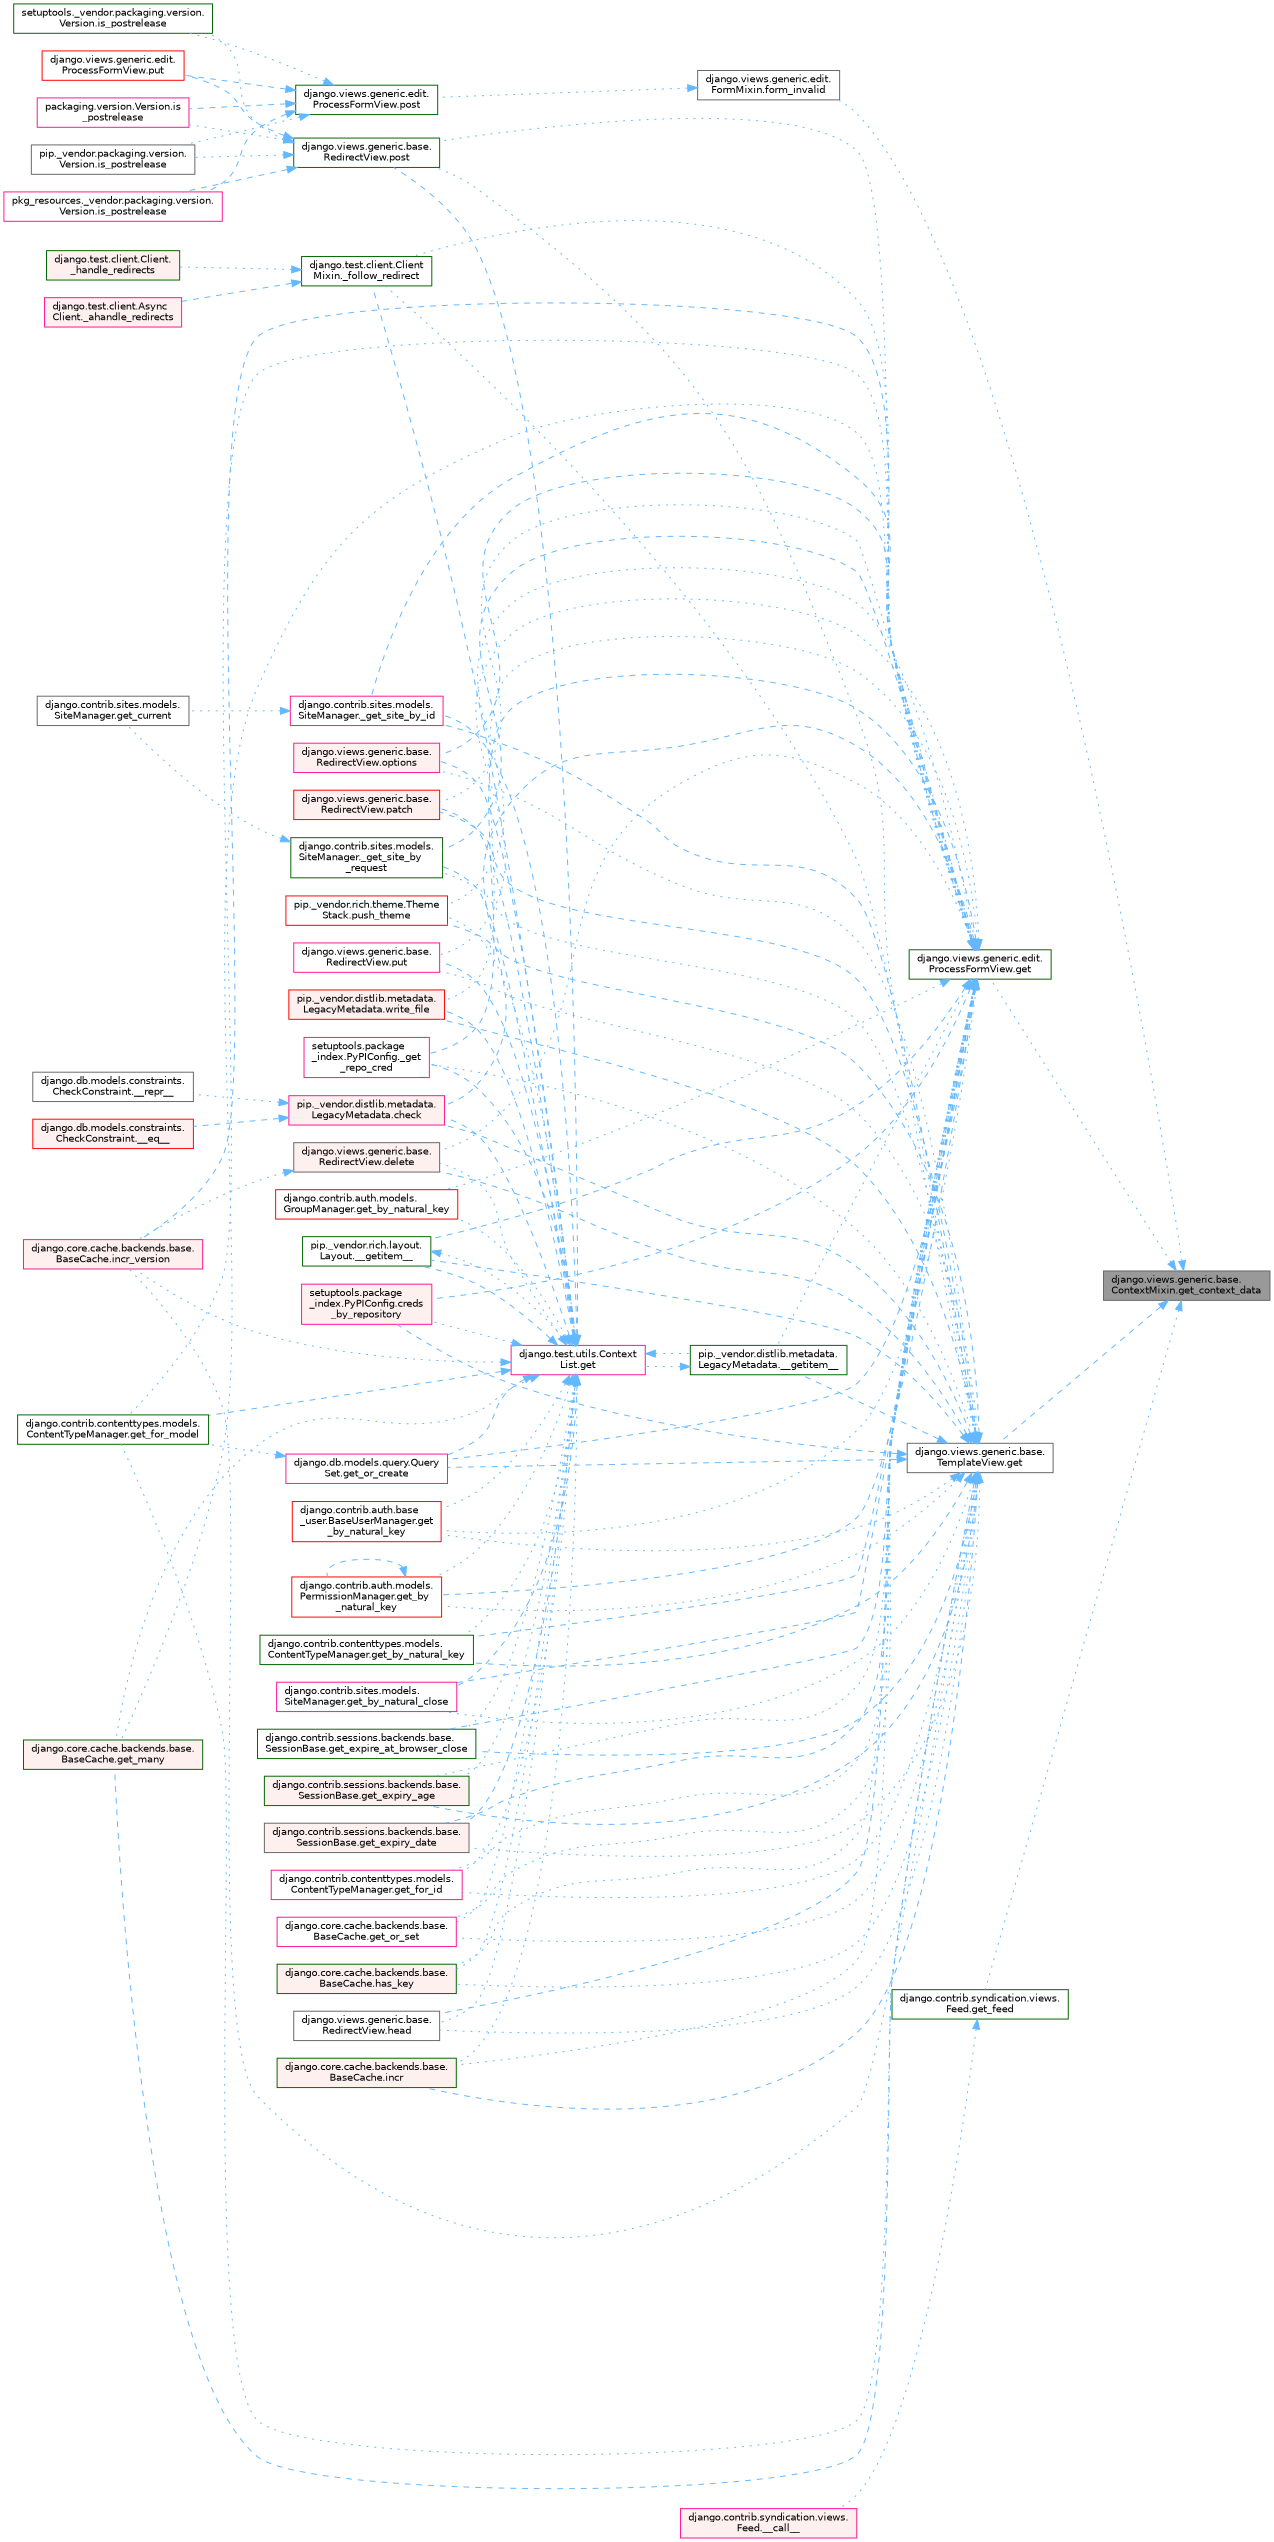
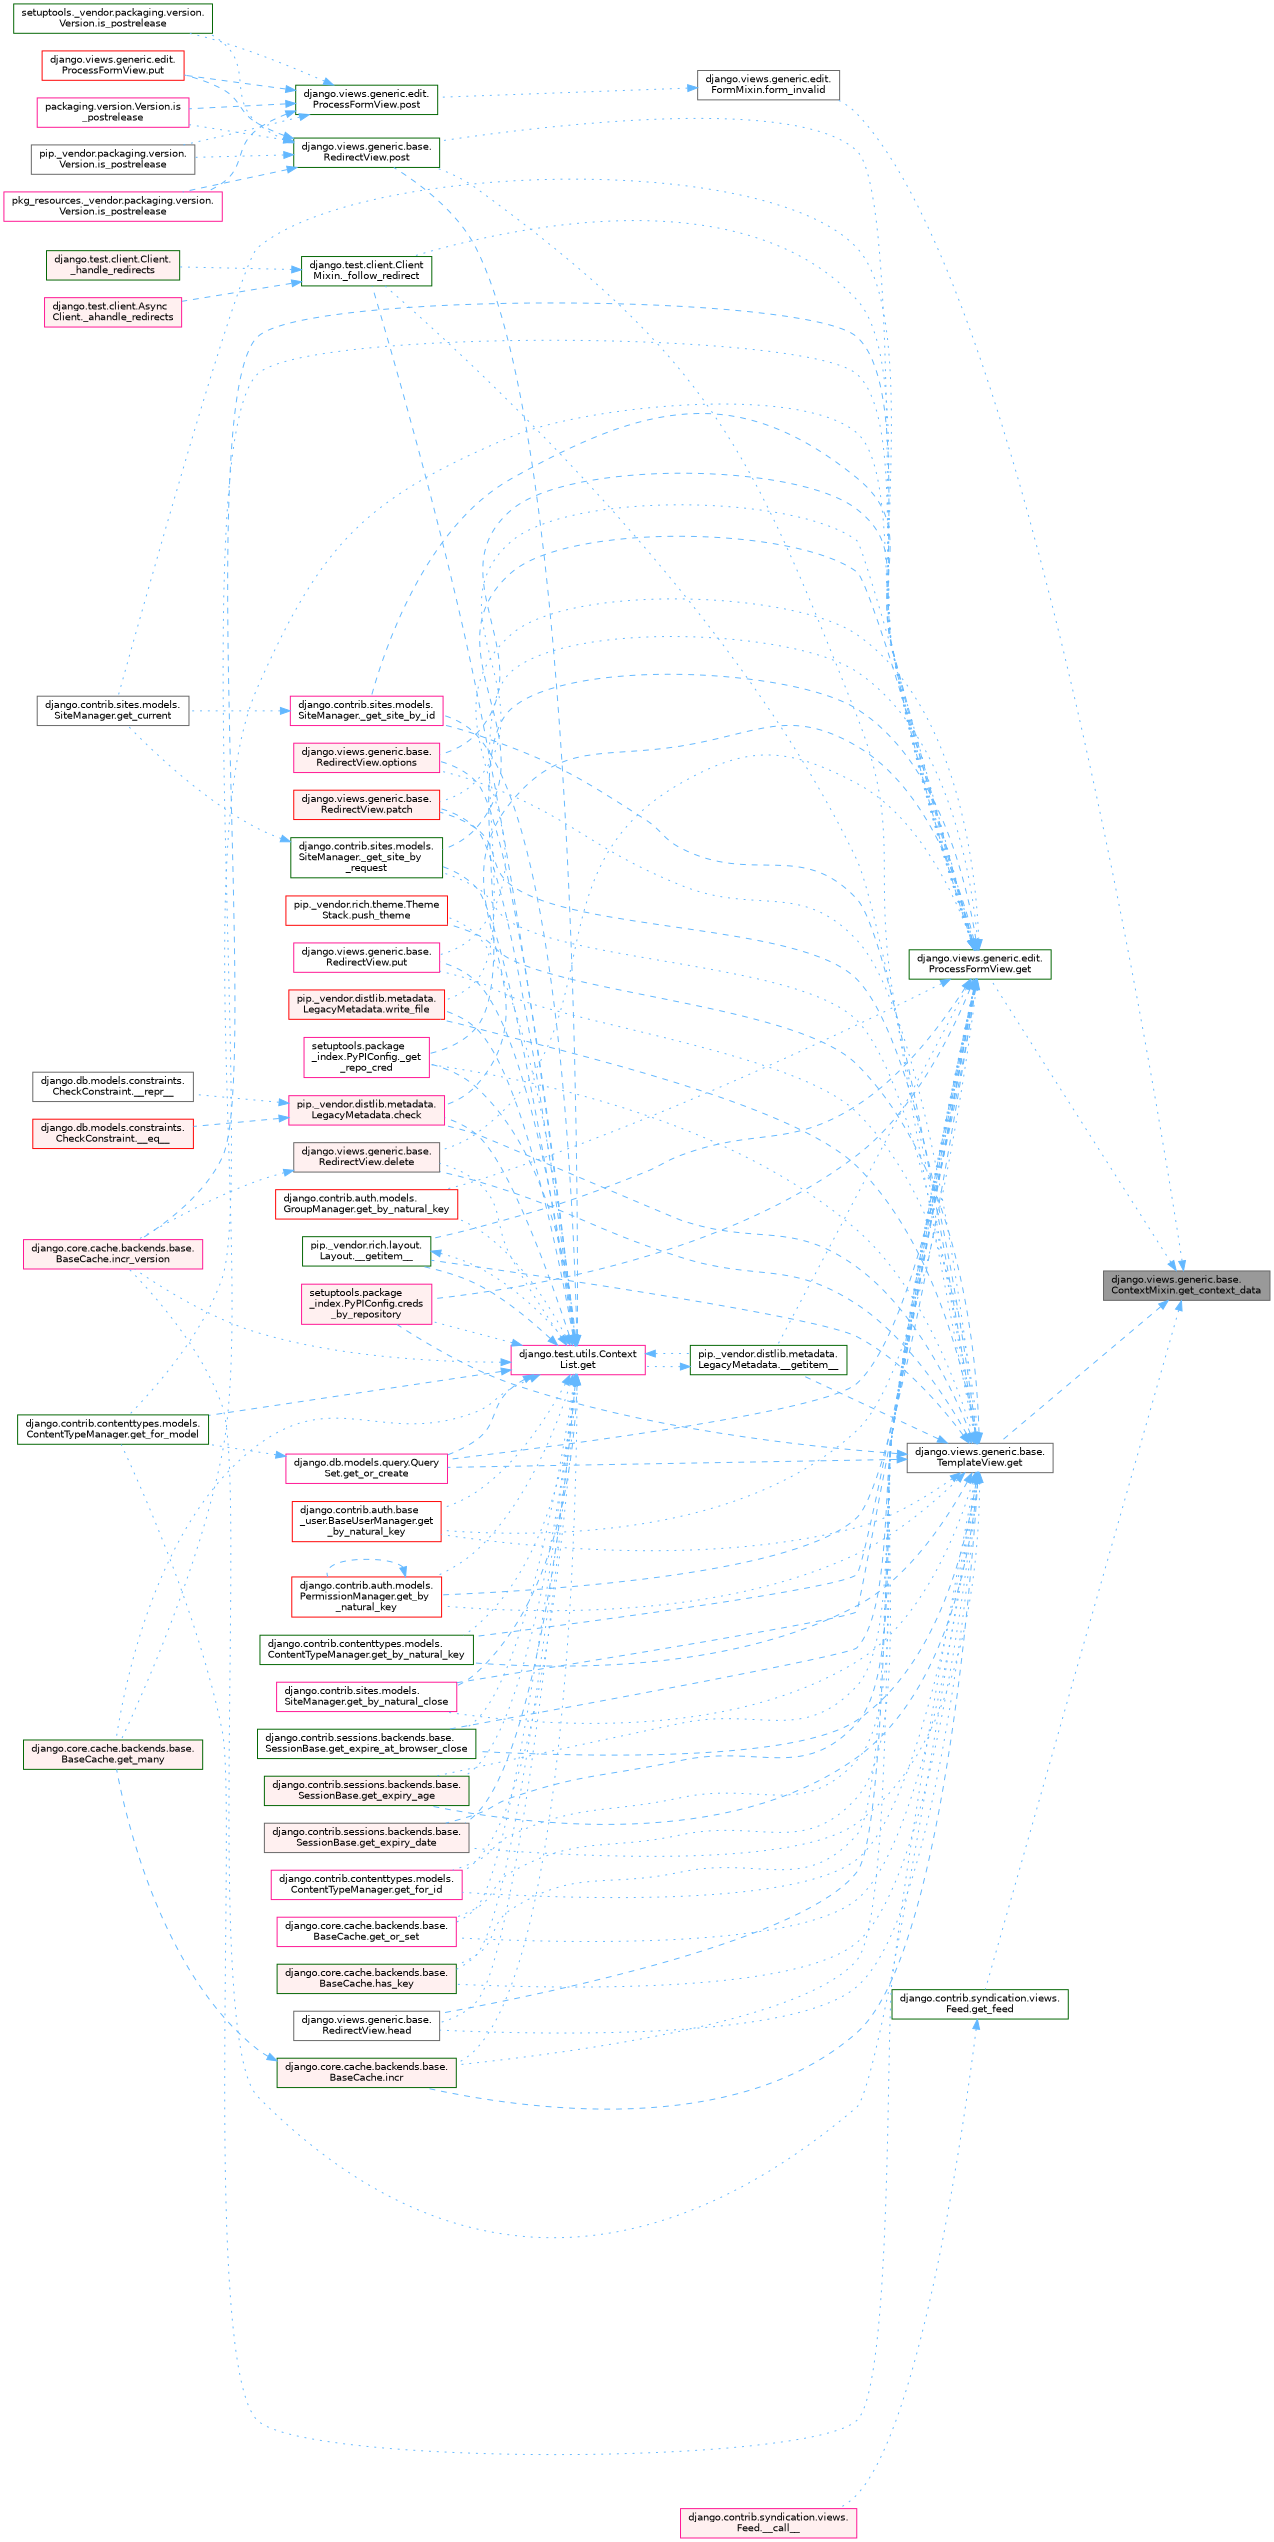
edge "pip._vendor.rich.theme.Theme Stack.push_theme" -> "django.views.generic.edit. ProcessFormView.get": now "django.contrib.sites.models. SiteManager.get_current" -> "django.views.generic.edit. ProcessFormView.get"
edge "django.core.cache.backends.base. BaseCache.get_many" -> "django.views.generic.base. TemplateView.get": now "django.core.cache.backends.base. BaseCache.get_many" -> "django.core.cache.backends.base. BaseCache.incr"
